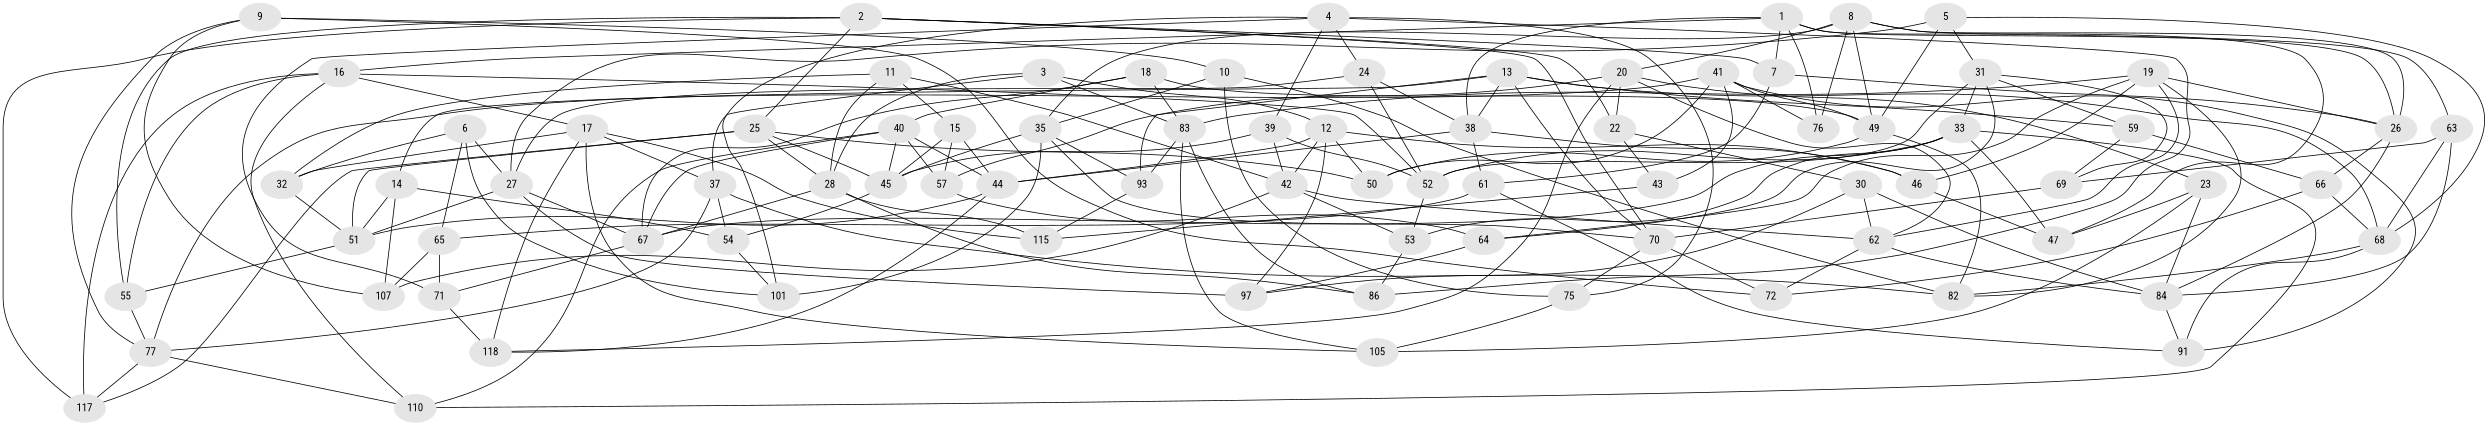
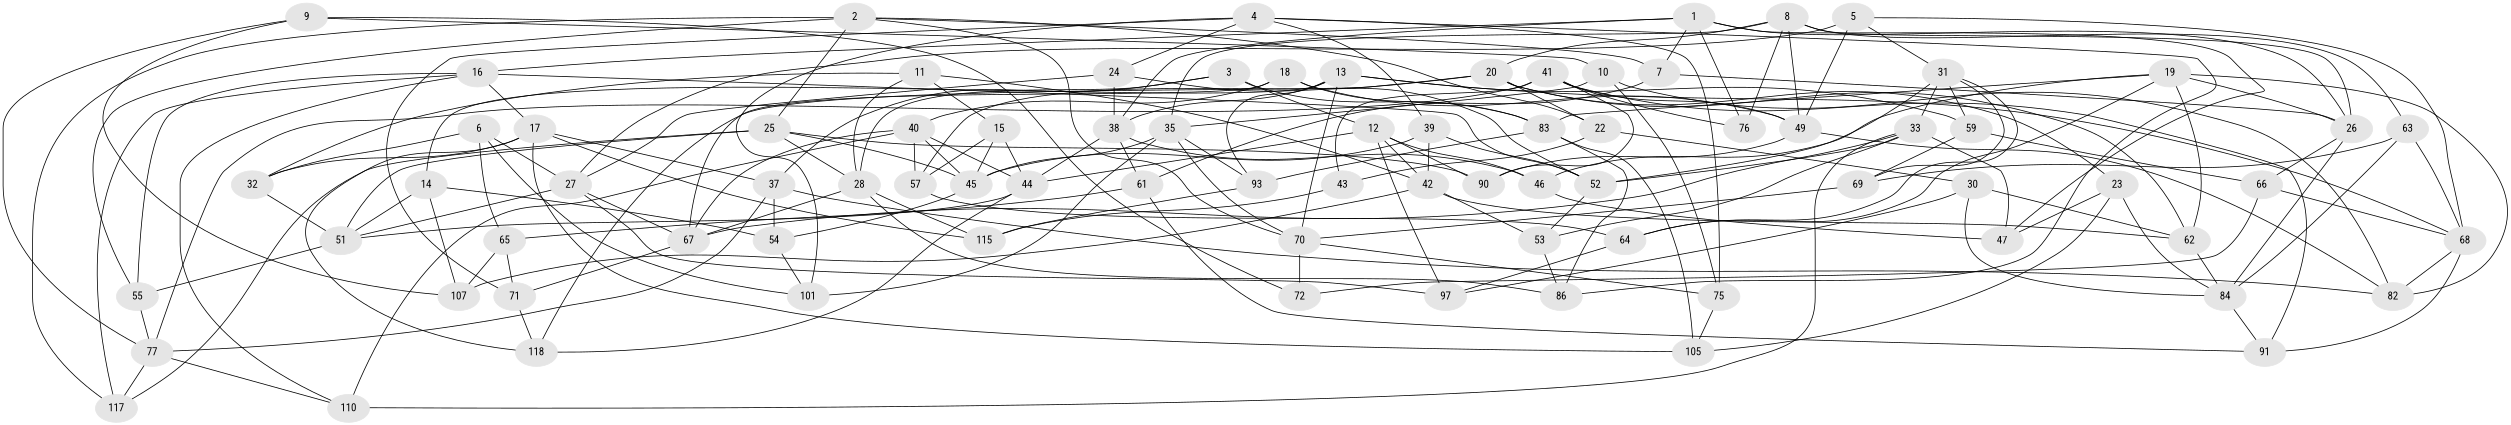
node "50": label "50" -> "90"
edge "62" -- "72": removed
